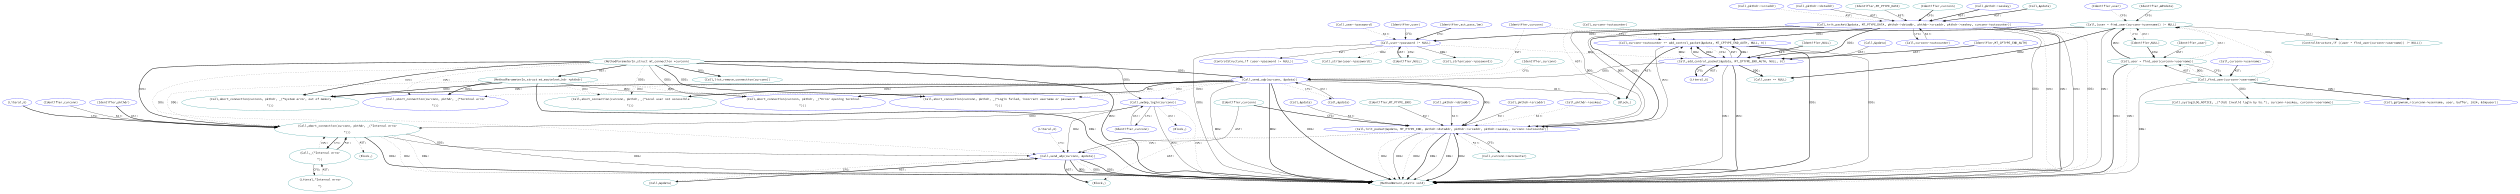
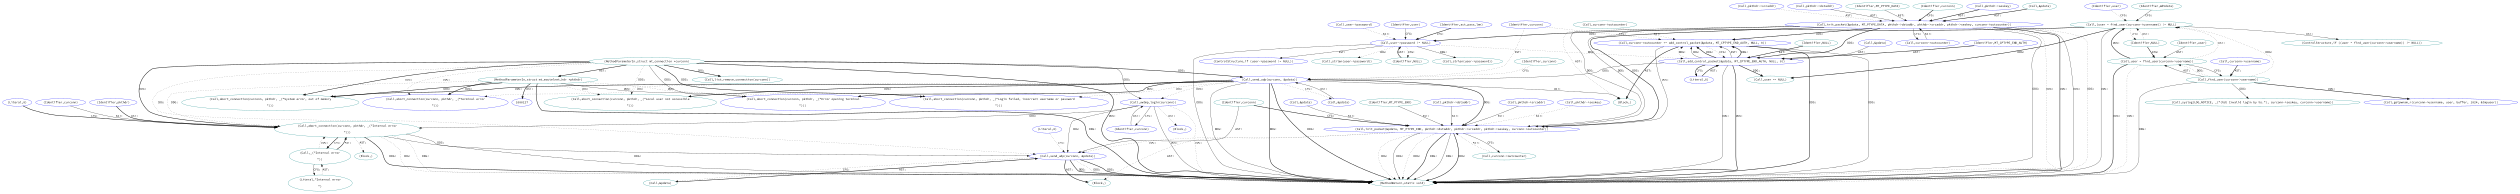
node "1000127": added
